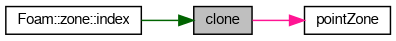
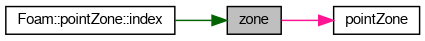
node "Foam::zone::index": label "Foam::zone::index" -> "Foam::pointZone::index"
node "clone": label "clone" -> "zone"
